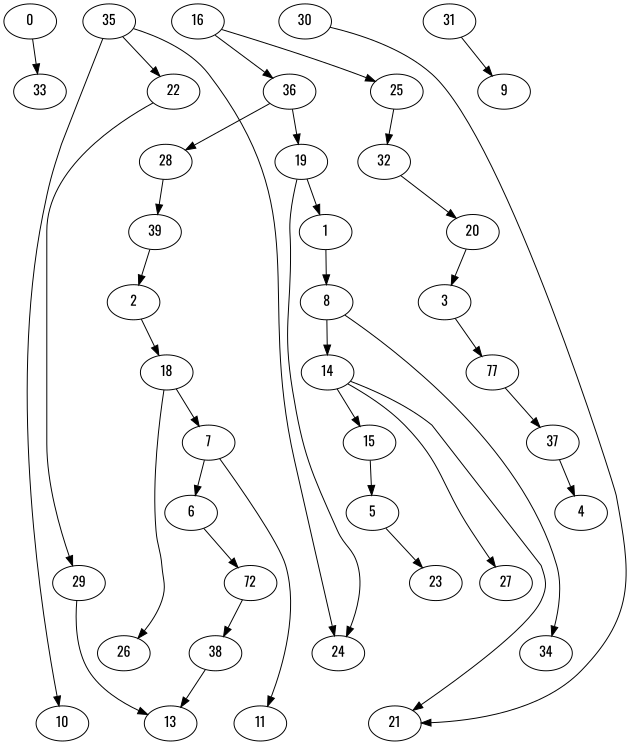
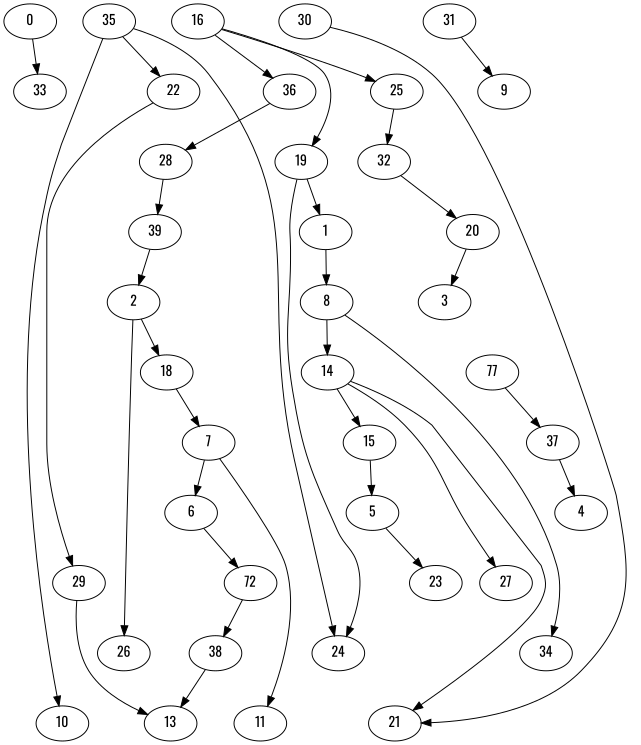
edge "36" -> "19": now "16" -> "19"
edge "3" -> "77": removed
edge "18" -> "26": now "2" -> "26"
